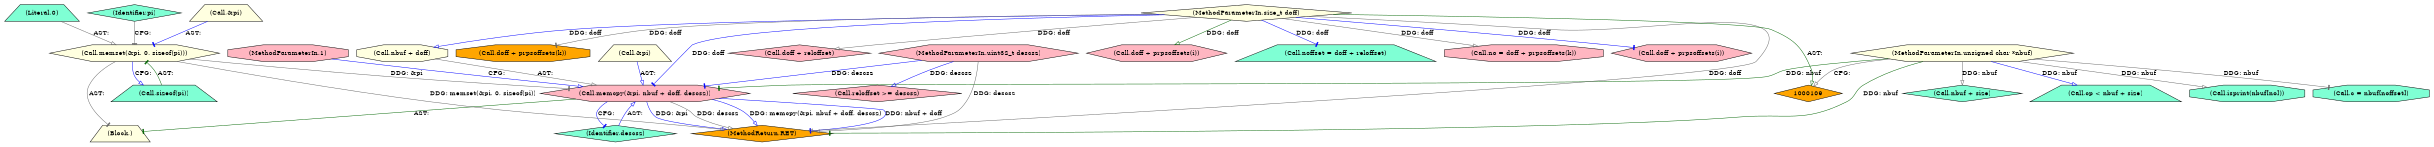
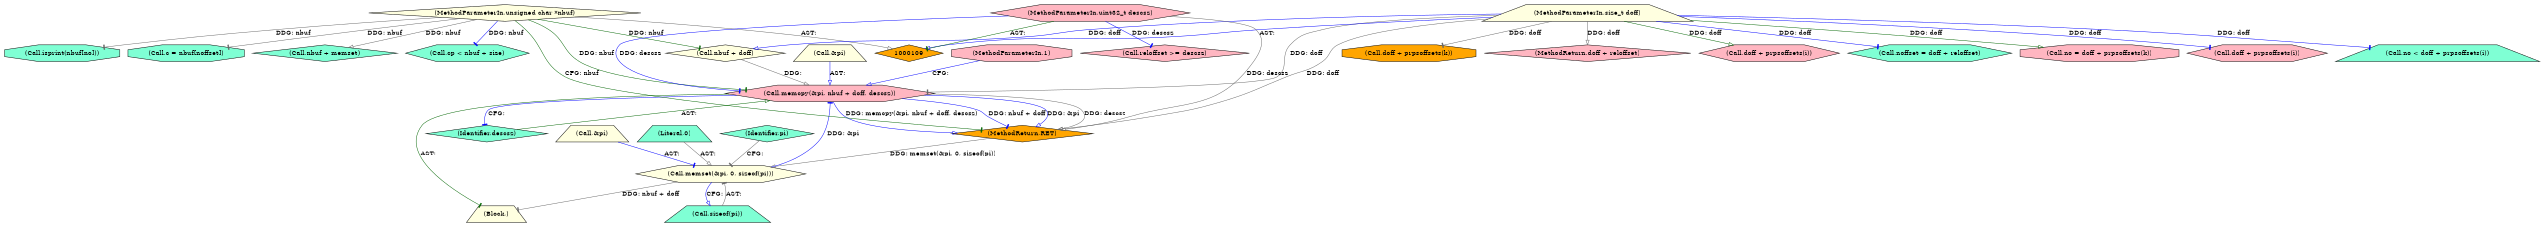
node "(MethodParameterIn,size_t doff)": shape diamond -> trapezium
edge "(MethodParameterIn,size_t doff)" -> "1000109": color darkgreen -> blue
edge "(MethodParameterIn,size_t doff)" -> "(Call,memcpy(&pi, nbuf + doff, descsz))": color blue -> gray40
edge "(MethodParameterIn,size_t doff)" -> "(Call,no = doff + prpsoffsets(k))": color gray40 -> darkgreen
edge "(MethodParameterIn,unsigned char *nbuf)" -> "(Call,nbuf + doff)": added, label "DDG: nbuf"
edge "(MethodParameterIn,uint32_t descsz)" -> "1000109": added, label "AST:"
node "(Call,nbuf + doff)": shape octagon -> diamond
node "(Call,doff + reloffset)": label "(Call,doff + reloffset)" -> "(MethodReturn,doff + reloffset)"
node "(Call,noffset = doff + reloffset)": shape trapezium -> hexagon
node "(MethodParameterIn,unsigned char *nbuf)": shape hexagon -> diamond
node "(Call,no < doff + prpsoffsets(i))": added
edge "(MethodParameterIn,uint32_t descsz)" -> "(Call,reloffset >= descsz)": arrowhead onormal -> tee
edge "(Call,sizeof(pi))" -> "(Call,memset(&pi, 0, sizeof(pi)))": color darkgreen -> gray40
edge "(Call,nbuf + doff)" -> "(Call,memcpy(&pi, nbuf + doff, descsz))": label "AST: " -> "DDG: "
edge "(MethodParameterIn,unsigned char *nbuf)" -> "1000109": label "CFG: " -> "AST: "
edge "(MethodParameterIn,unsigned char *nbuf)" -> "(Call,cp < nbuf + size)": arrowhead onormal -> tee
edge "(MethodParameterIn,unsigned char *nbuf)" -> "(Call,isprint(nbuf[no]))": arrowhead onormal -> tee
edge "(Call,memset(&pi, 0, sizeof(pi)))" -> "(Call,memcpy(&pi, nbuf + doff, descsz))": color gray40 -> blue
edge "(Call,memset(&pi, 0, sizeof(pi)))" -> "(Block,)": label "AST: " -> "DDG: nbuf + doff"
edge "(MethodParameterIn,unsigned char *nbuf)" -> "(MethodReturn,RET)": label "DDG: nbuf" -> "CFG: nbuf"
node "(Call,nbuf + size)": label "(Call,nbuf + size)" -> "(Call,nbuf + memset)"
node "(Call,cp < nbuf + size)": shape trapezium -> hexagon
edge "(Call,memset(&pi, 0, sizeof(pi)))" -> "(MethodReturn,RET)": reversed
edge "(Identifier,descsz)" -> "(Call,memcpy(&pi, nbuf + doff, descsz))": color blue -> darkgreen
